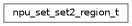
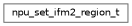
node "npu_set_set2_region_t": label "npu_set_set2_region_t" -> "npu_set_ifm2_region_t"
